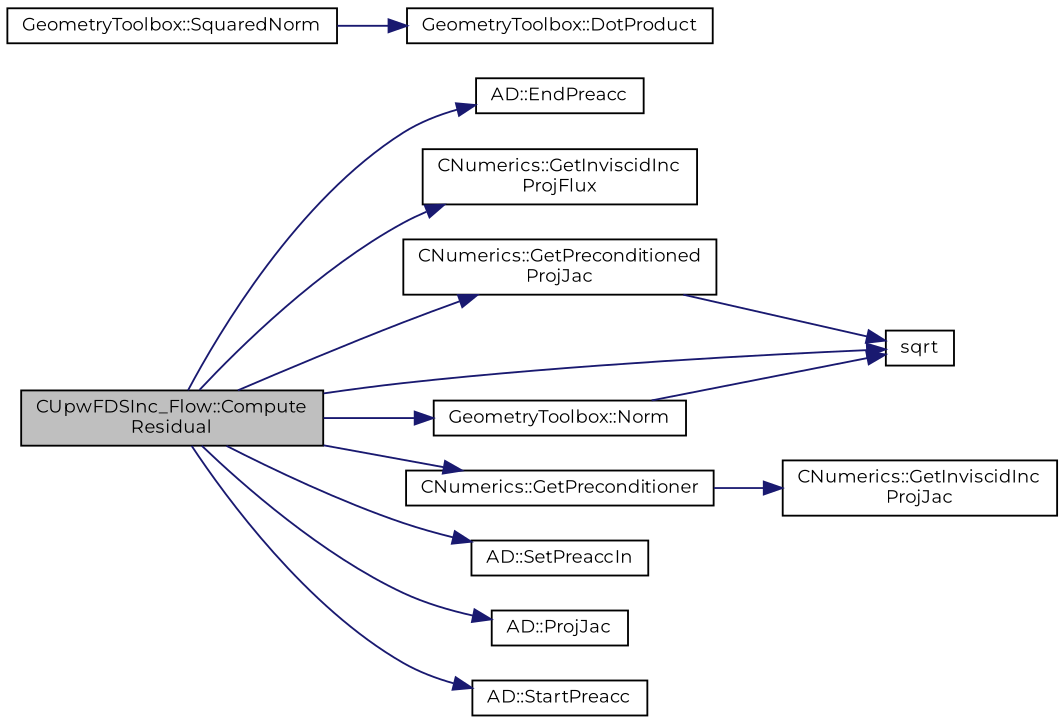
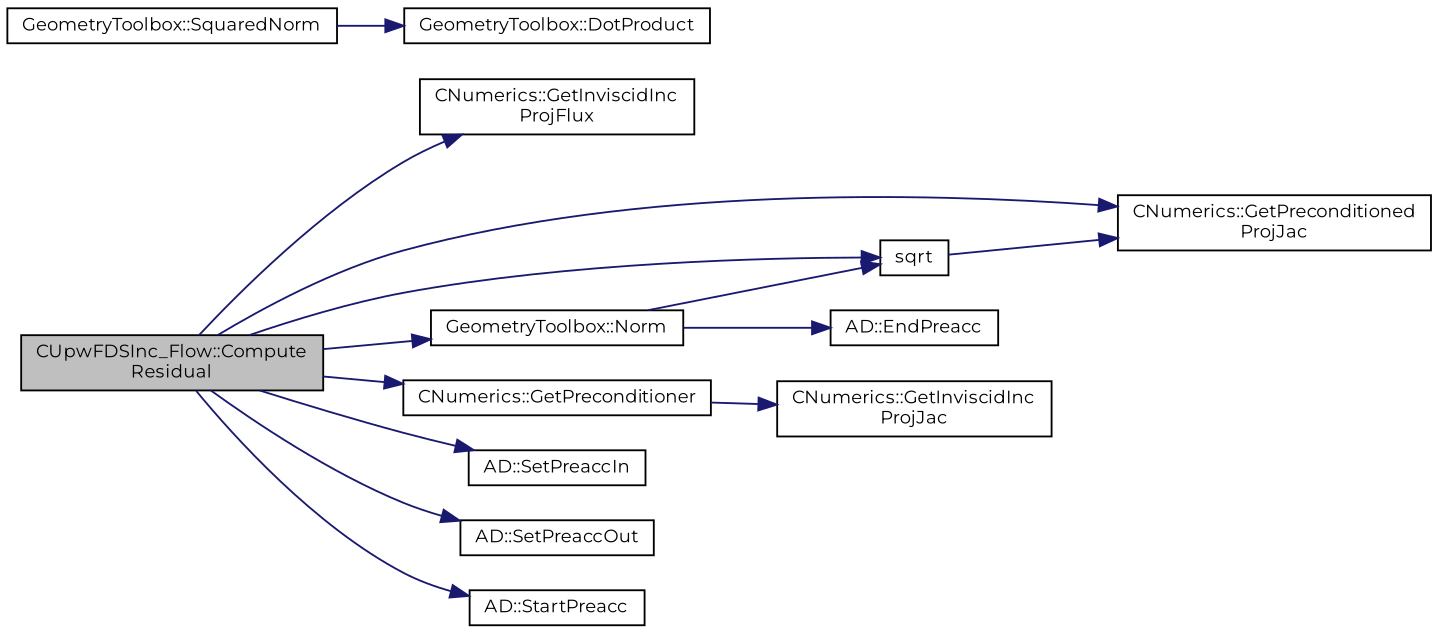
edge "CUpwFDSInc_Flow::Compute Residual" -> "AD::EndPreacc": now "GeometryToolbox::Norm" -> "AD::EndPreacc"
edge "CNumerics::GetPreconditioned ProjJac" -> "sqrt": reversed
node "AD::ProjJac": label "AD::ProjJac" -> "AD::SetPreaccOut"
